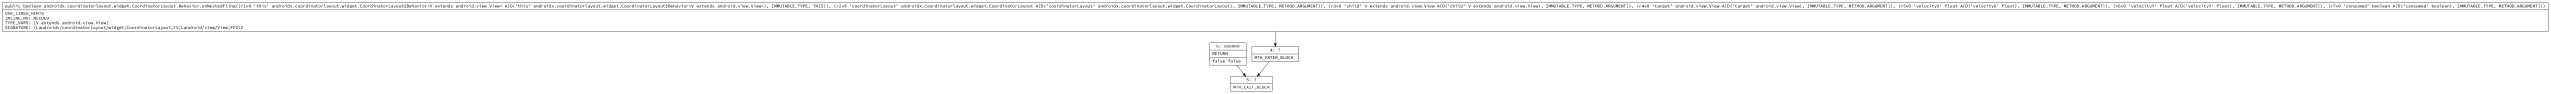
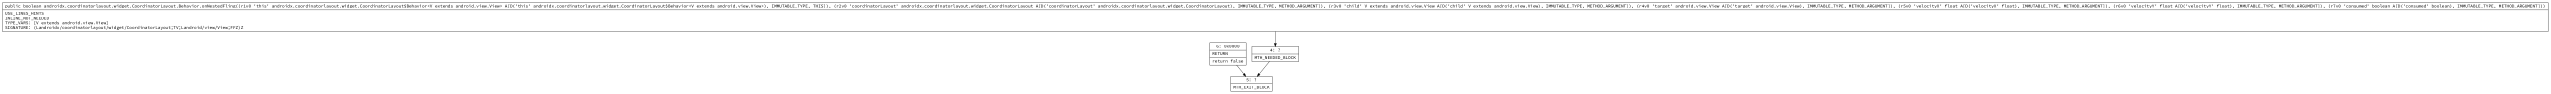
node "4: ?": text "MTH_ENTER_BLOCK" -> "MTH_NEEDED_BLOCK"
node "6: 0x0000": text "false false" -> "return false"
